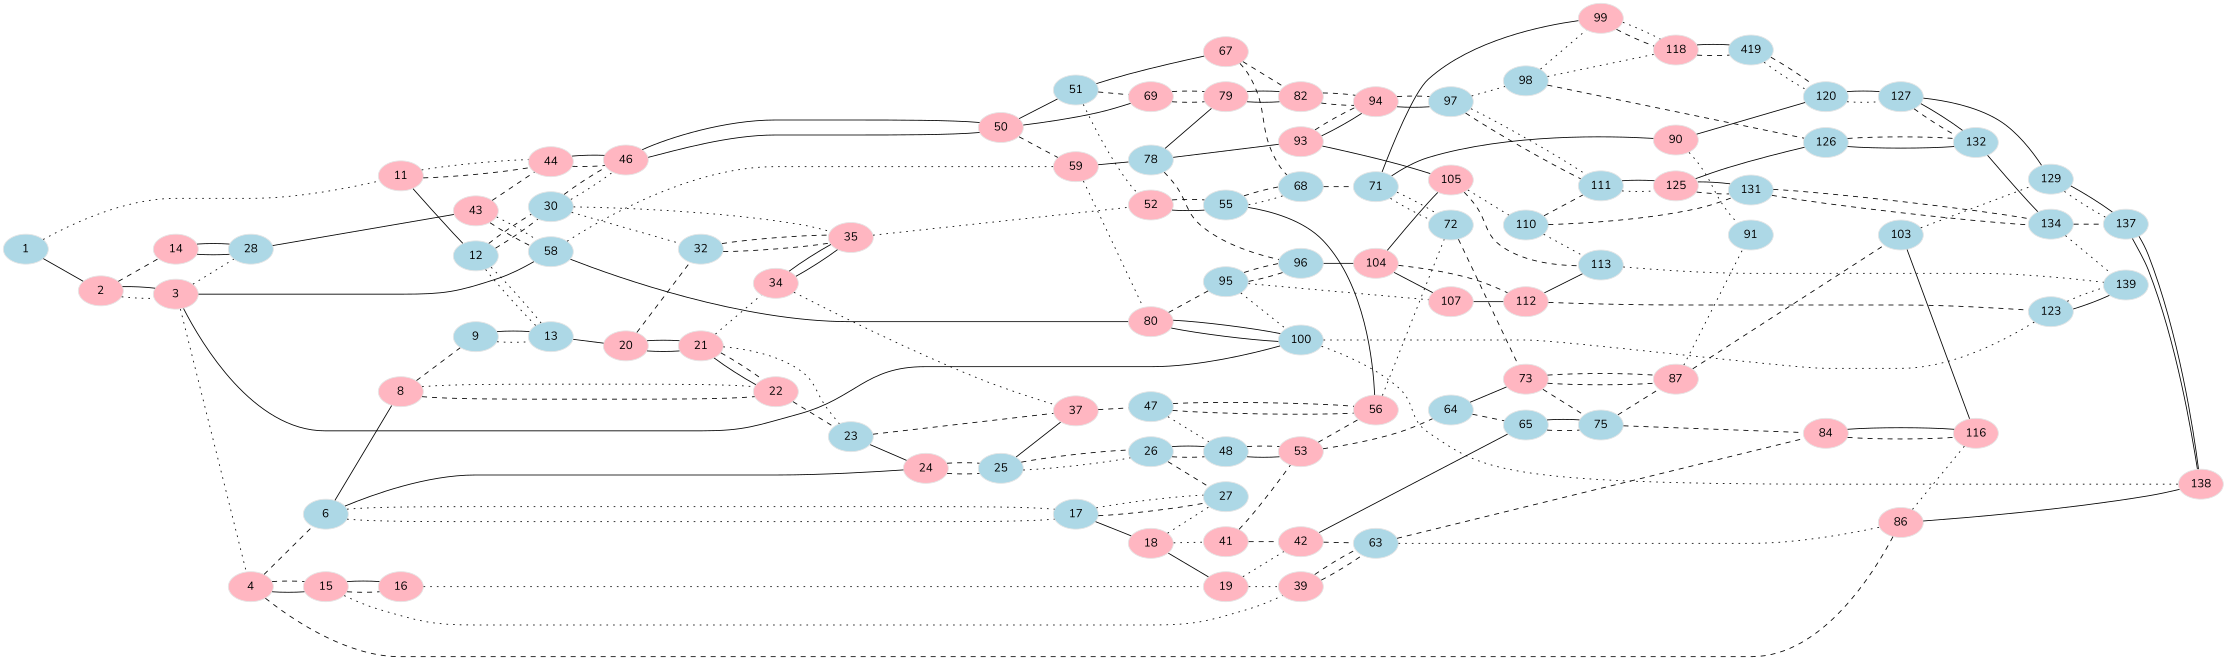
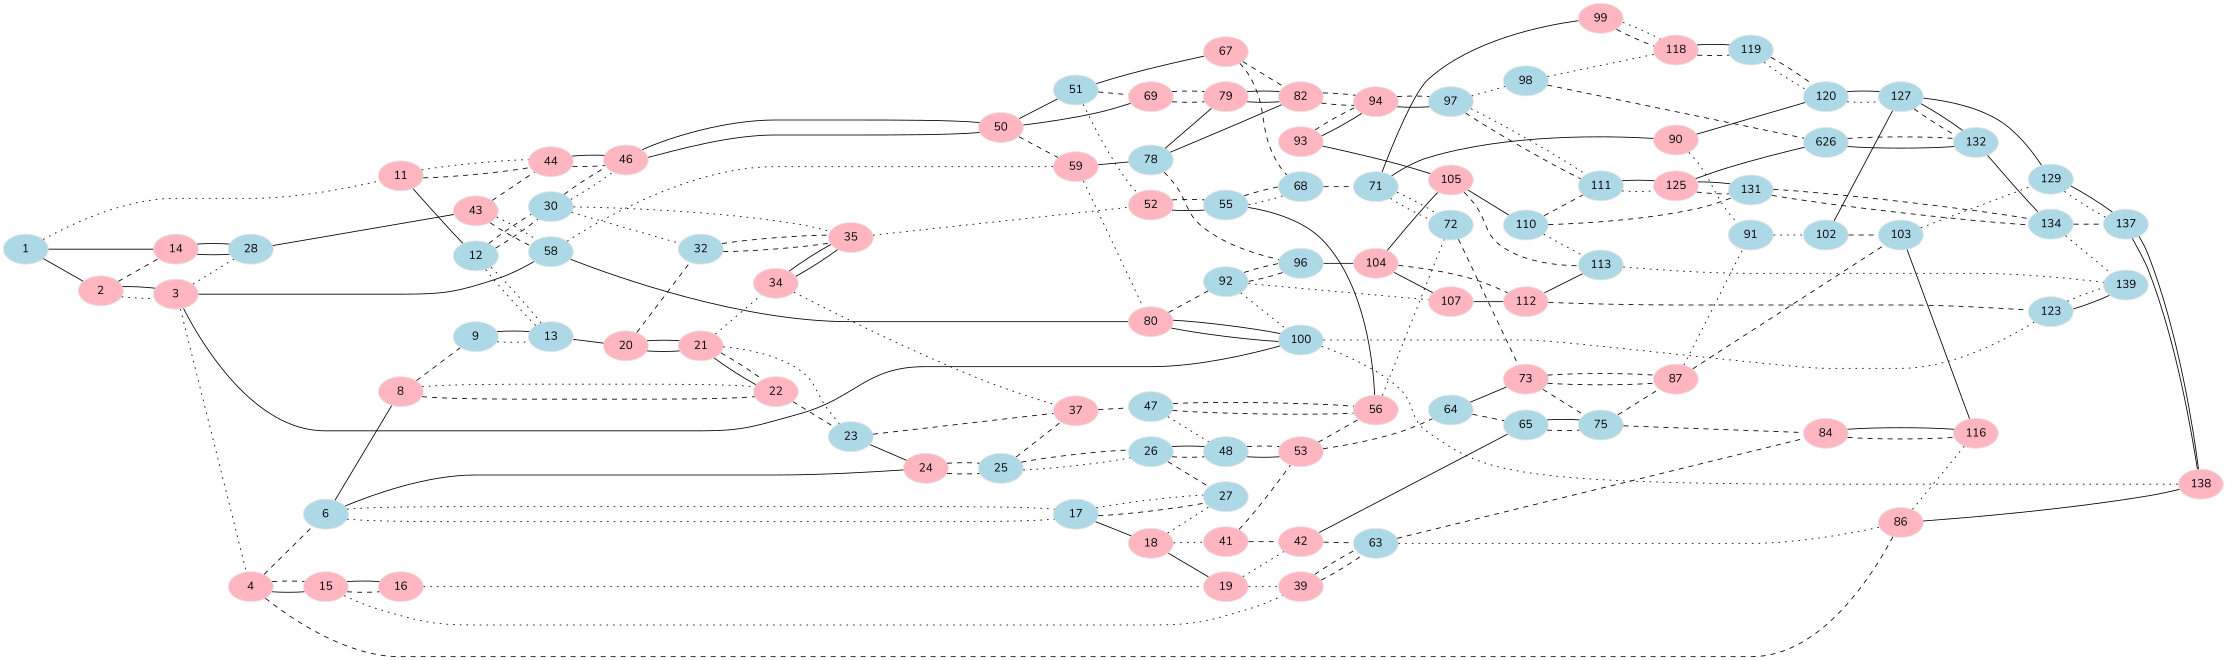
edge "99" -- "98": removed
node "419": label "419" -> "119"
node "126": label "126" -> "626"
edge "93" -- "78": now "82" -- "78"
edge "105" -- "110": style dotted -> solid
node "102": added
edge "1" -- "14": added
node "95": label "95" -> "92"
edge "37" -- "25": style solid -> dashed
